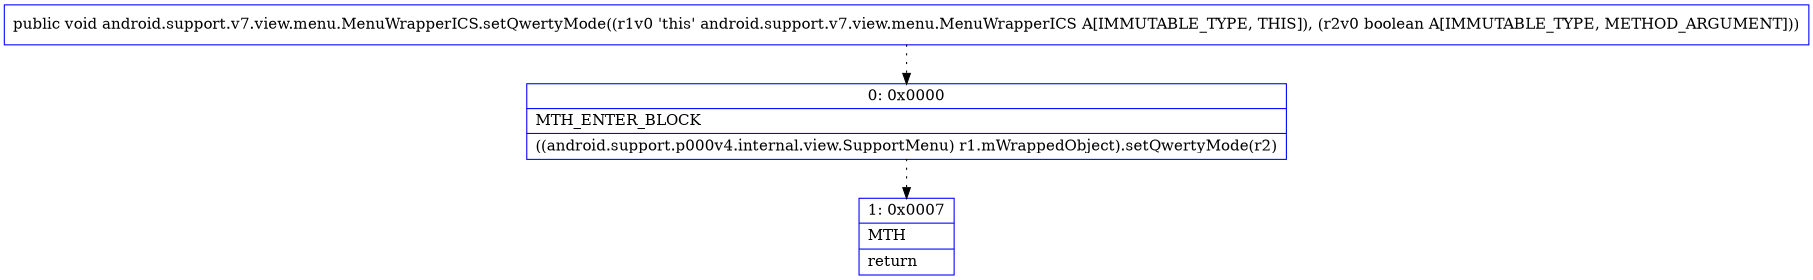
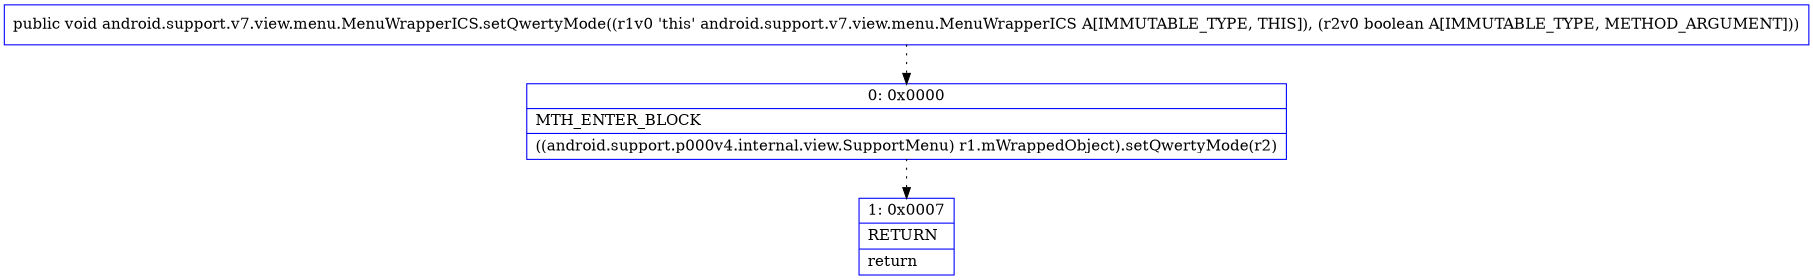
node "1: 0x0007": text "MTH" -> "RETURN"
